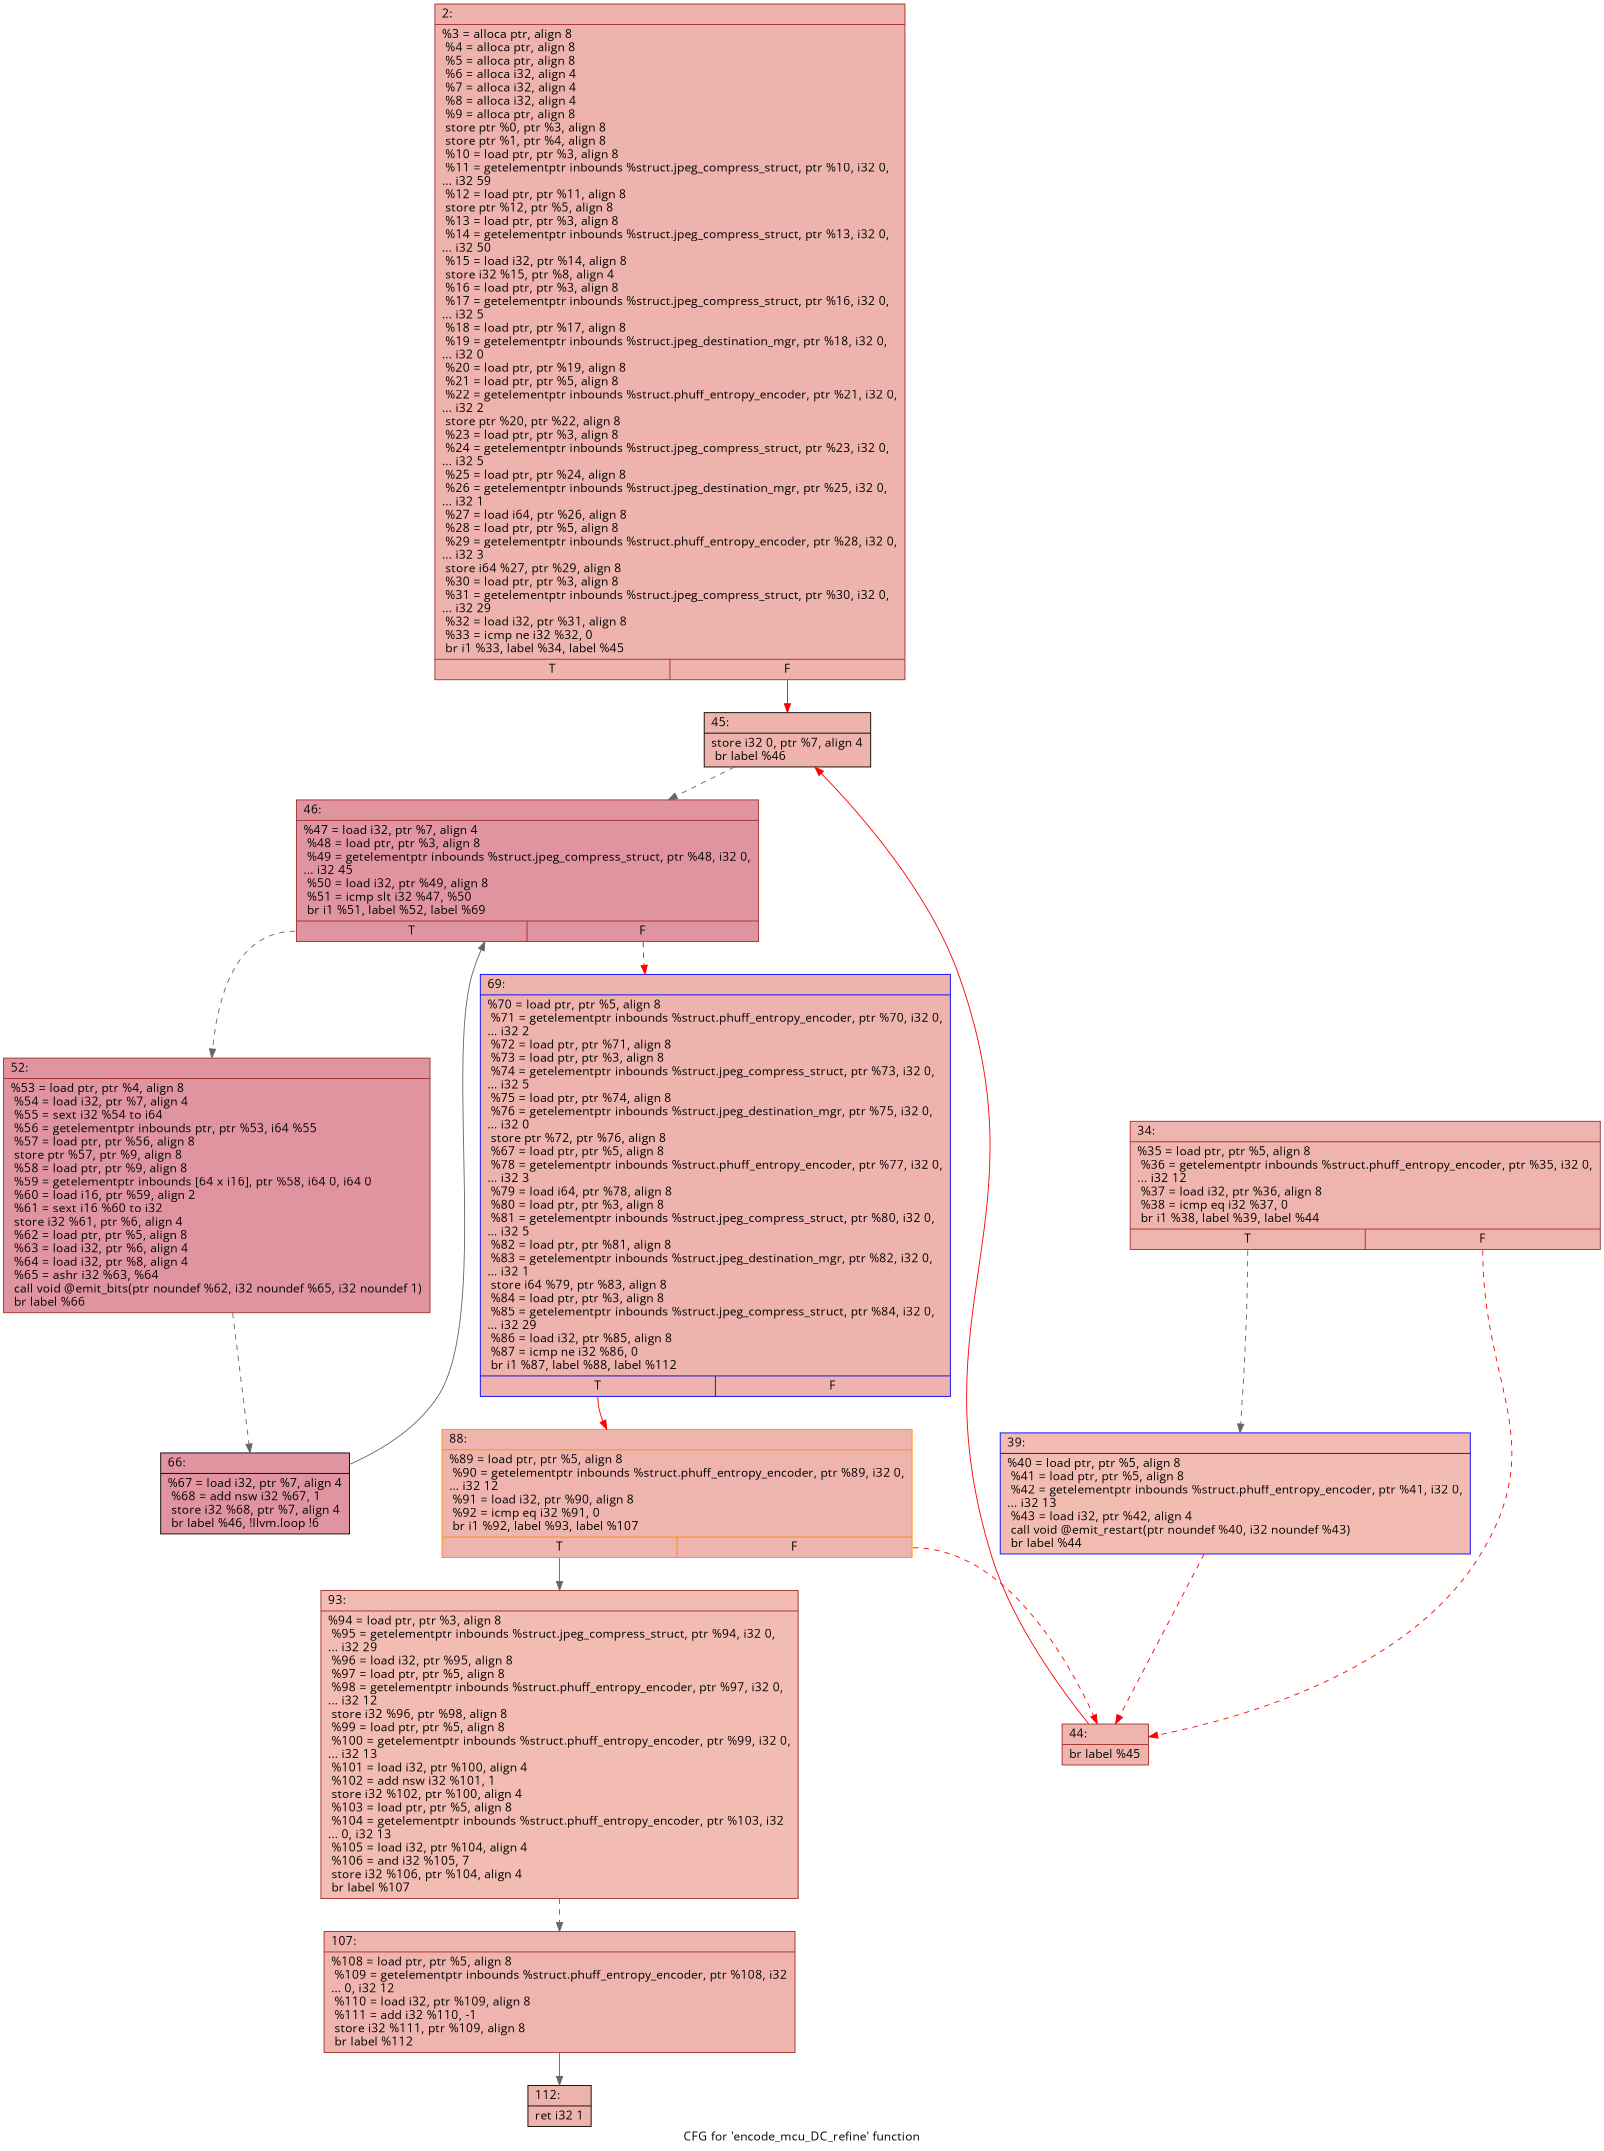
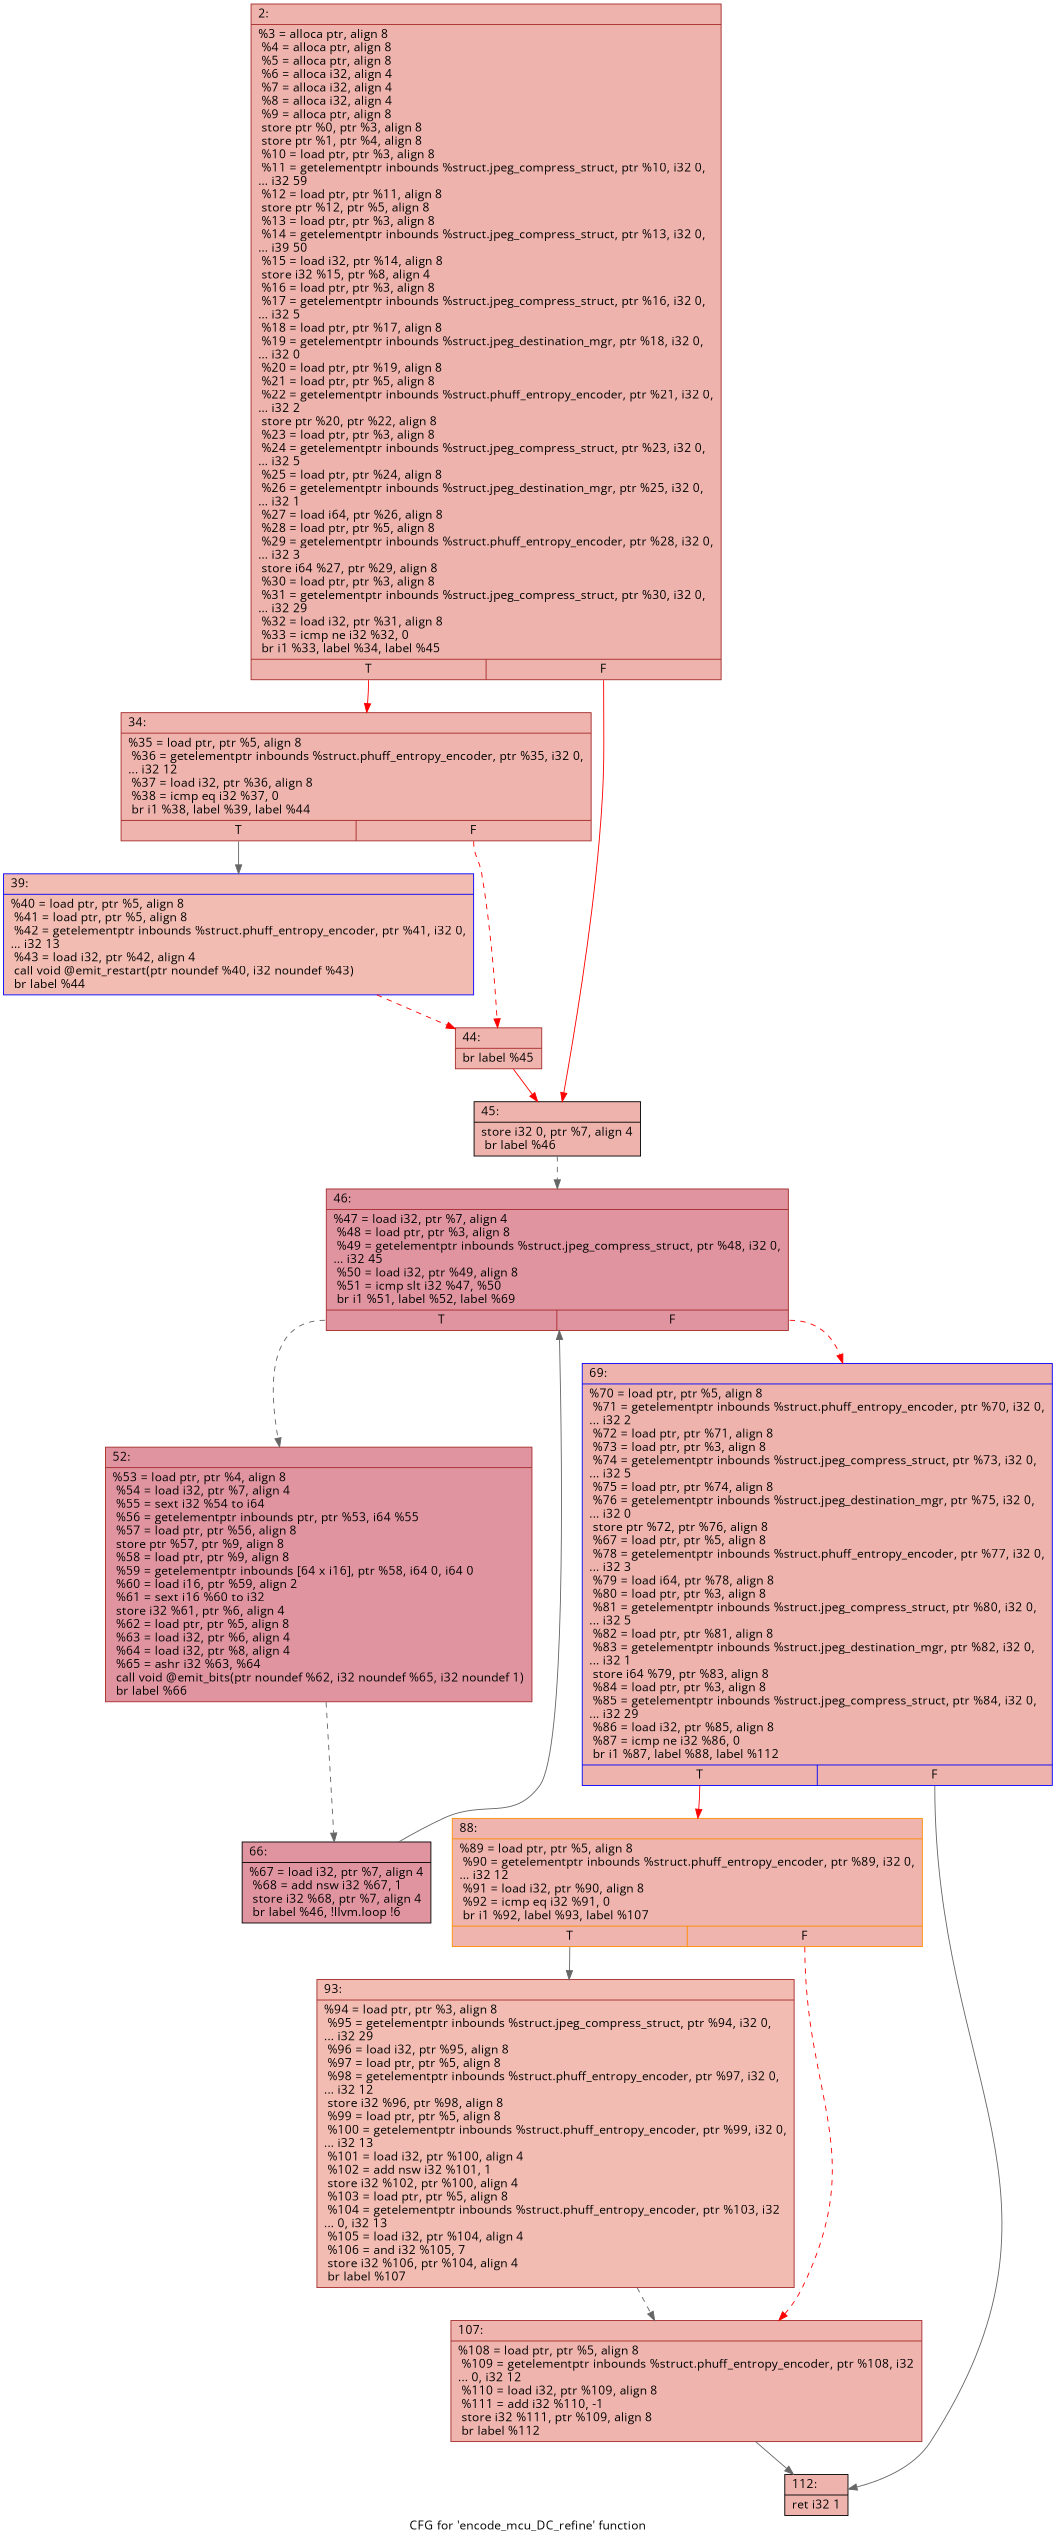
node "2:": text "... i32 50" -> "... i39 50"
edge "2:" -> "34:": added
edge "34:" -> "39:": style dashed -> solid
edge "88:" -> "44:": now "88:" -> "107:"
edge "69:" -> "112:": added
